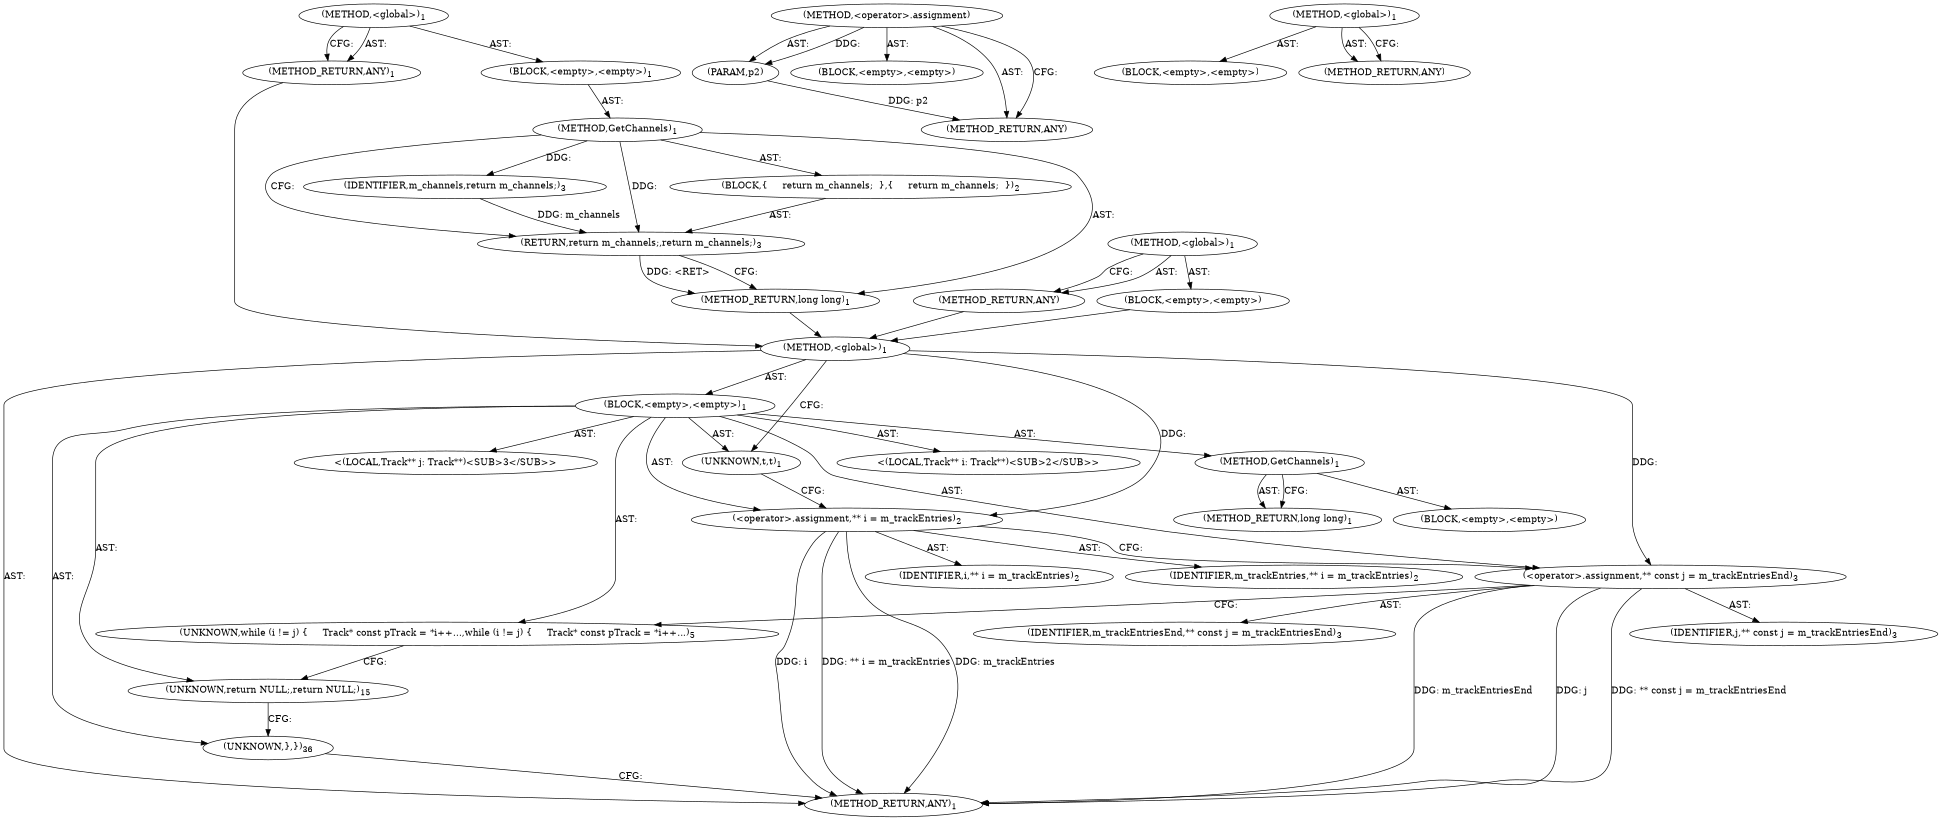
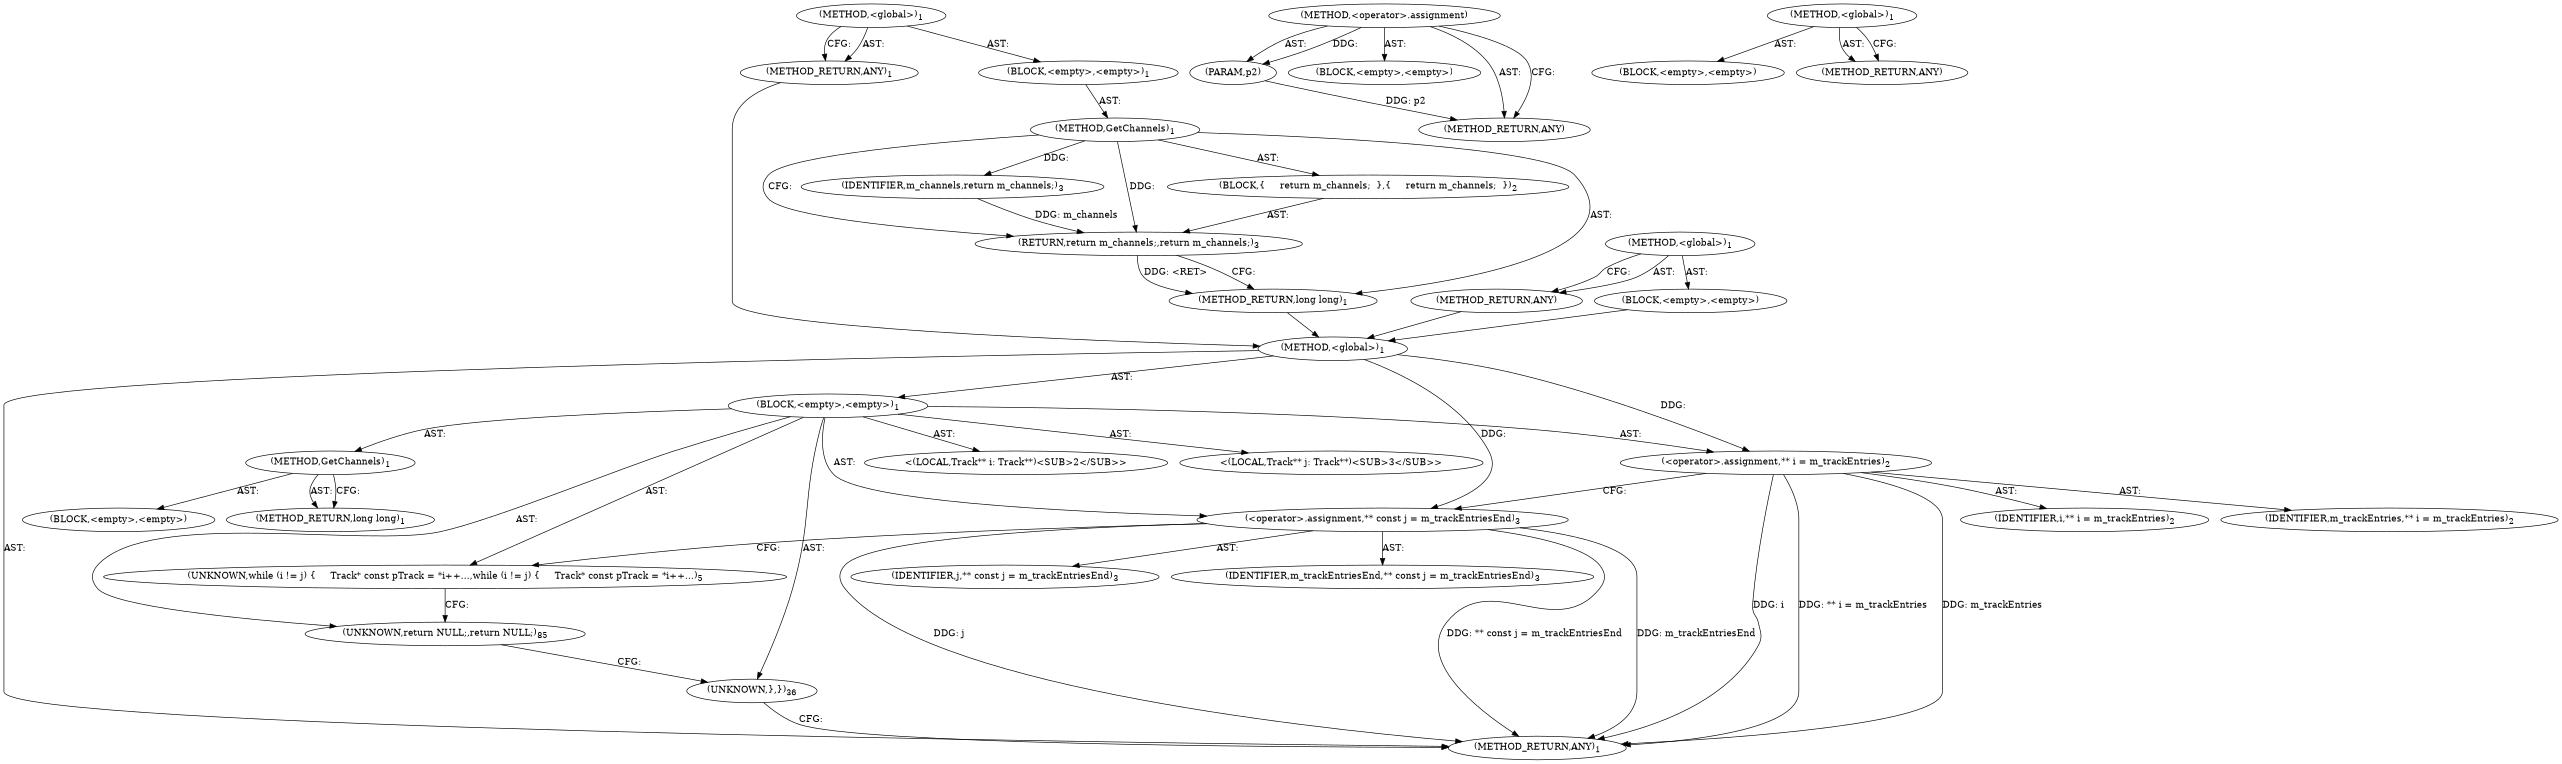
node "(UNKNOWN,t,t)": removed
node "(UNKNOWN,return NULL;,return NULL;)": text "15" -> "85"
